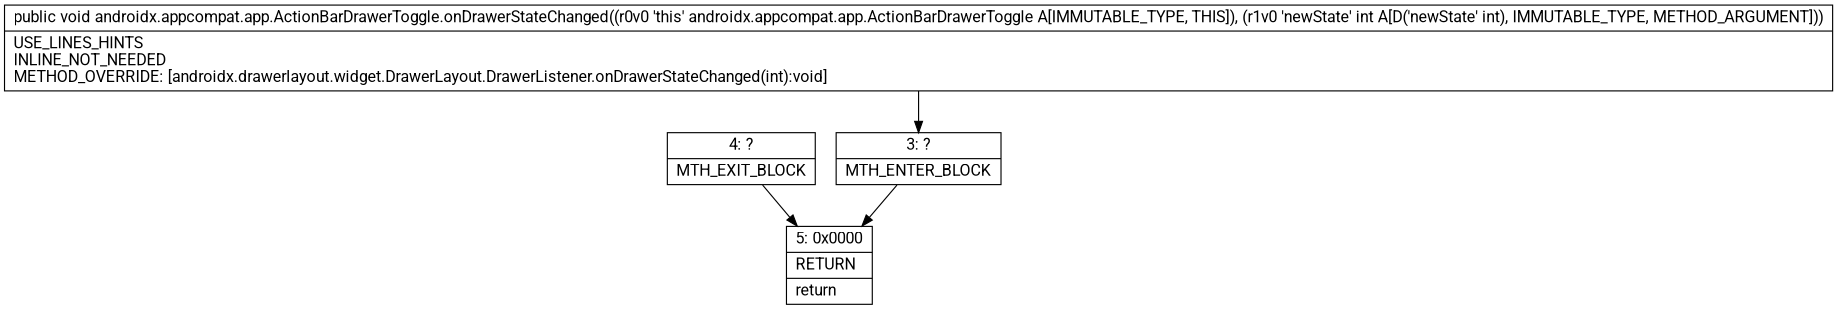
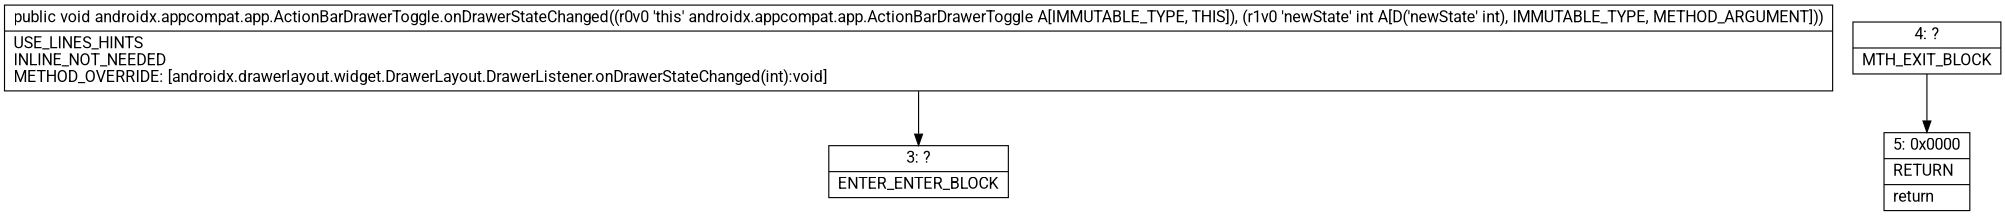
node "3: ?": text "MTH_ENTER_BLOCK" -> "ENTER_ENTER_BLOCK"
edge "3: ?" -> "5: 0x0000": removed
